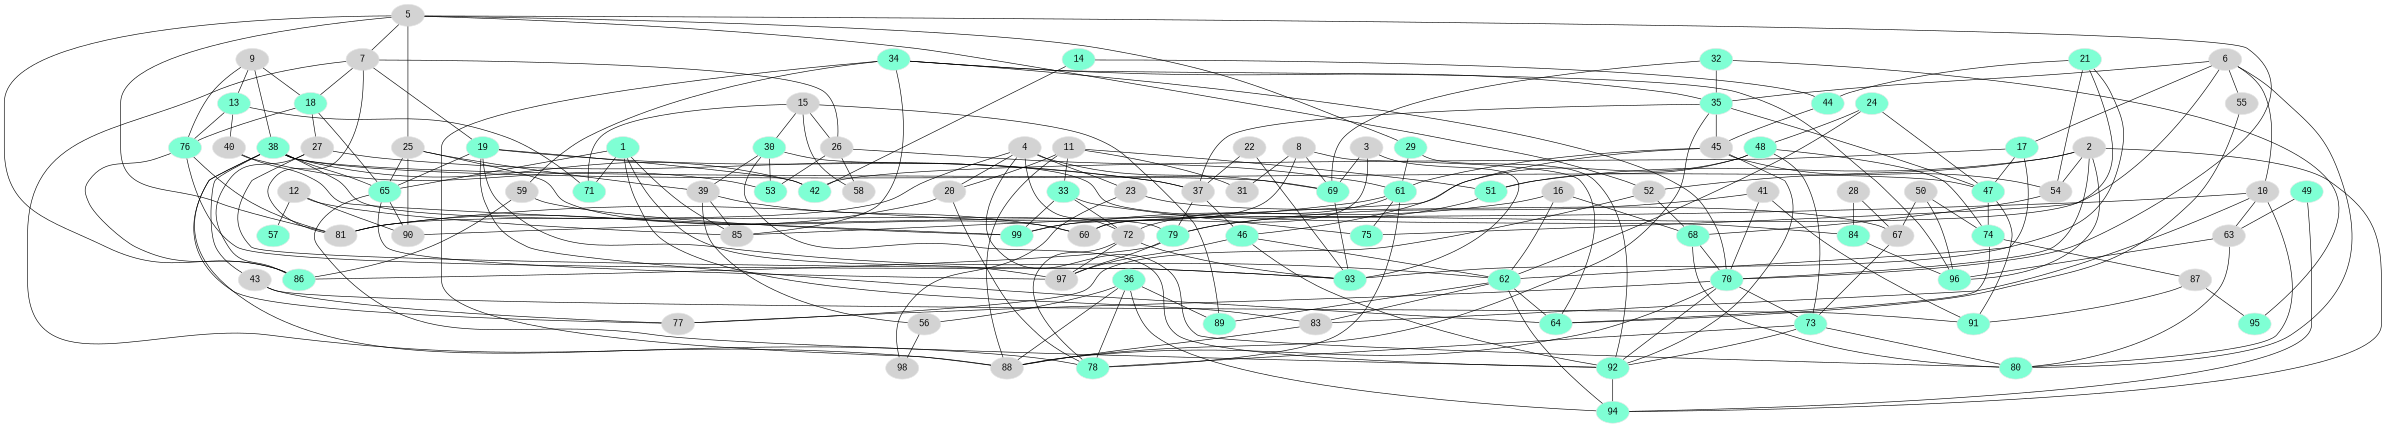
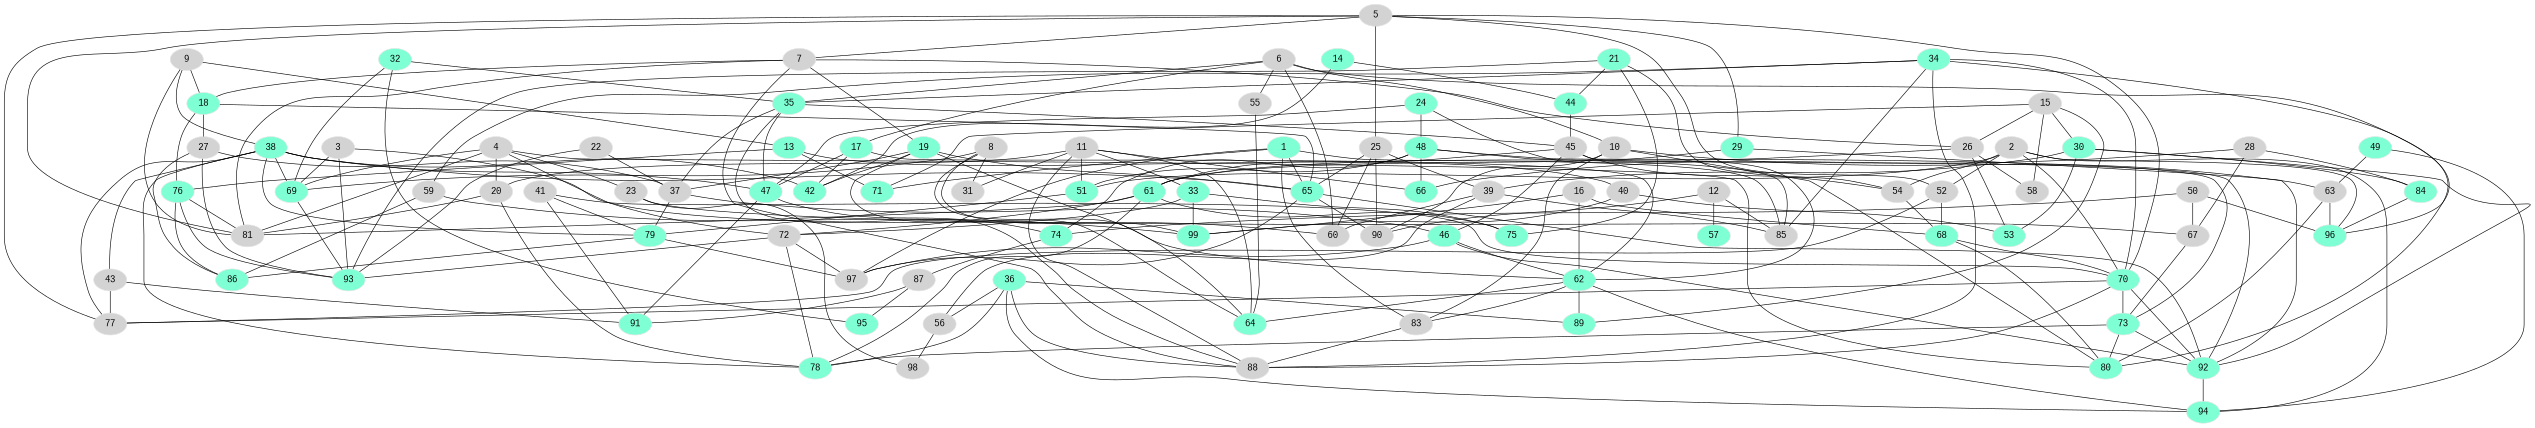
edge "5" -- "86": now "5" -- "77"
edge "9" -- "76": now "9" -- "81"
node "66": added
edge "74" -- "64": now "11" -- "64"
